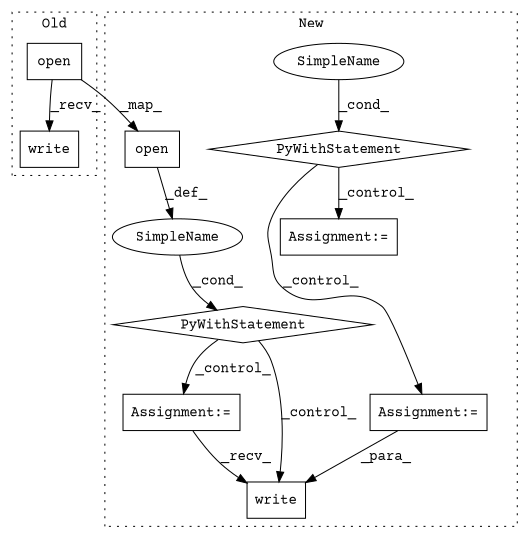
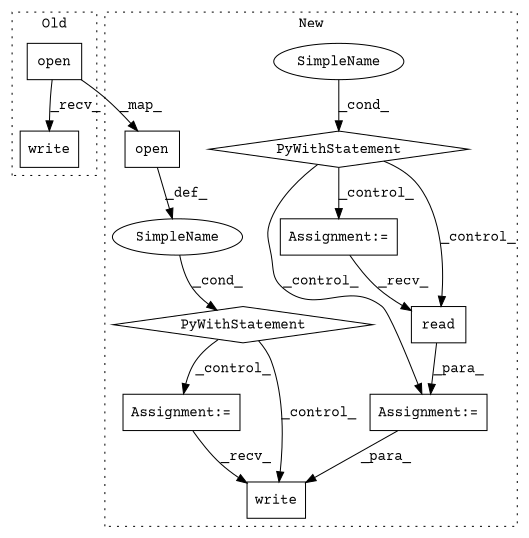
node "read": added
